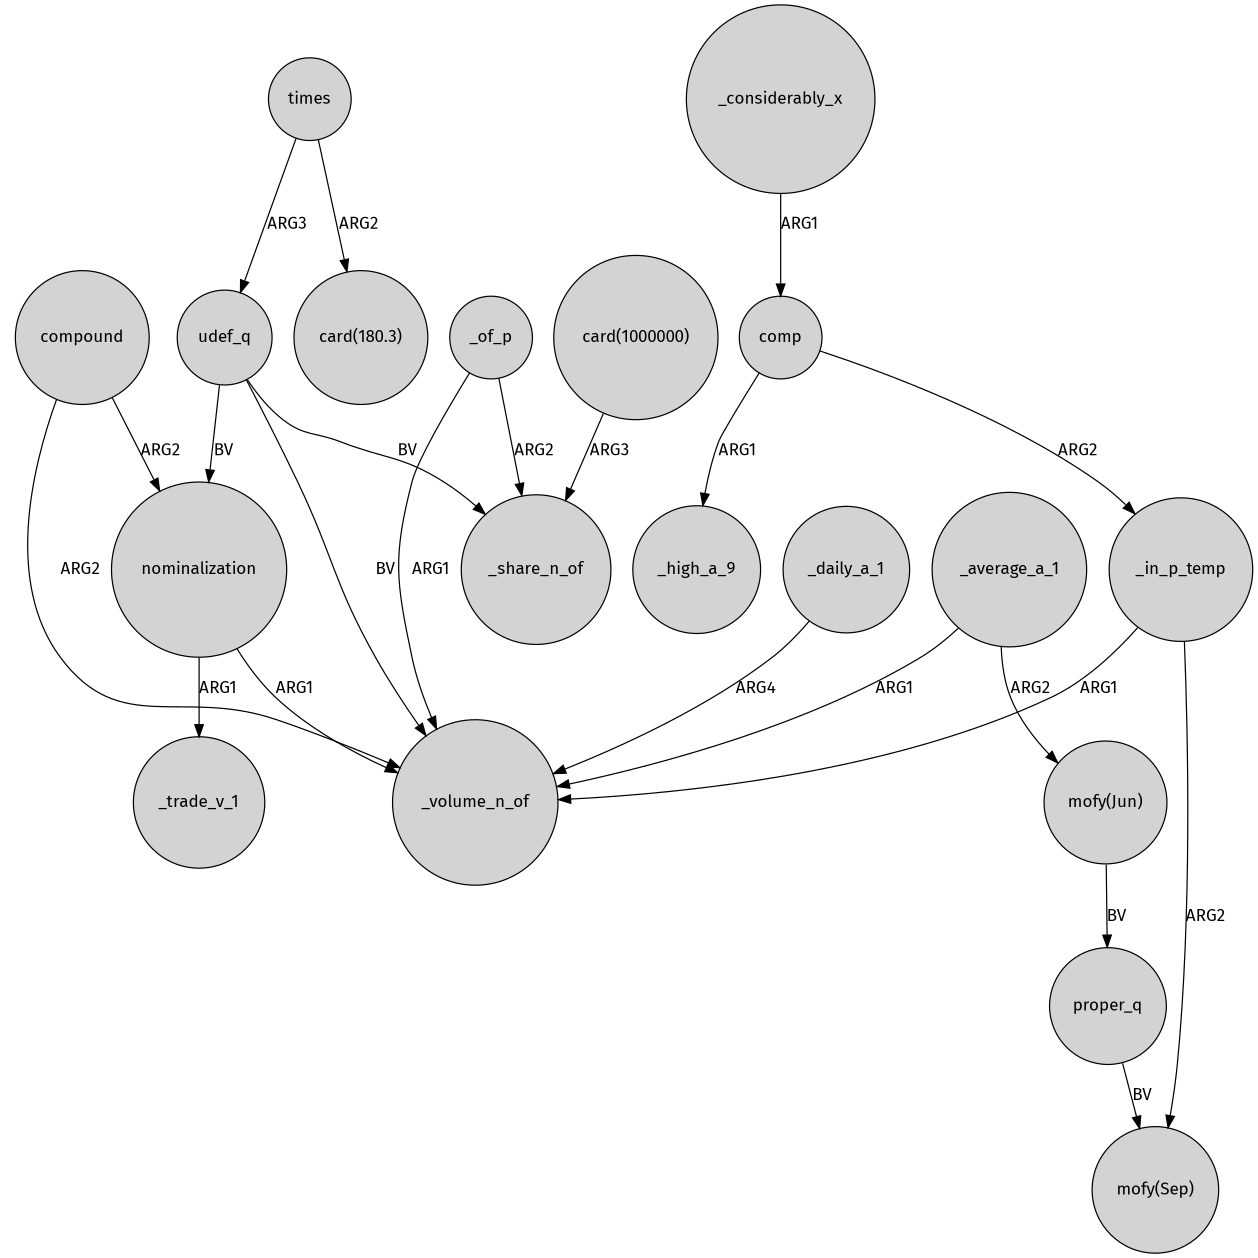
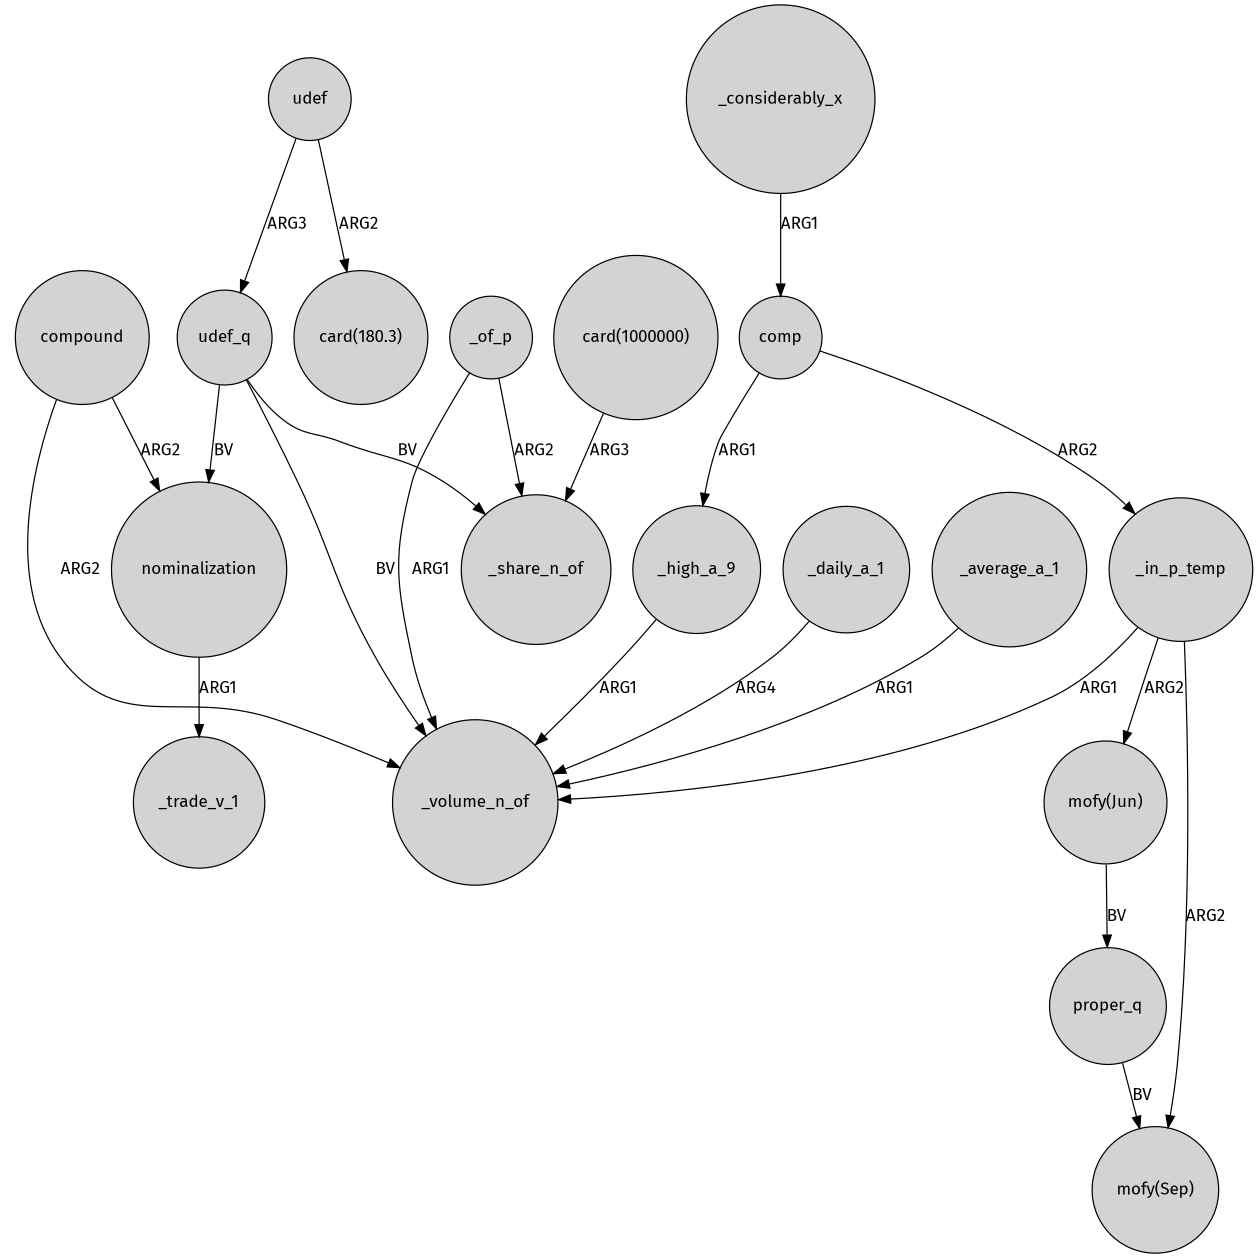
node "times": label "times" -> "udef"
edge "_average_a_1" -> "mofy(Jun)": now "_in_p_temp" -> "mofy(Jun)"
edge "nominalization" -> "_volume_n_of": now "_high_a_9" -> "_volume_n_of"
